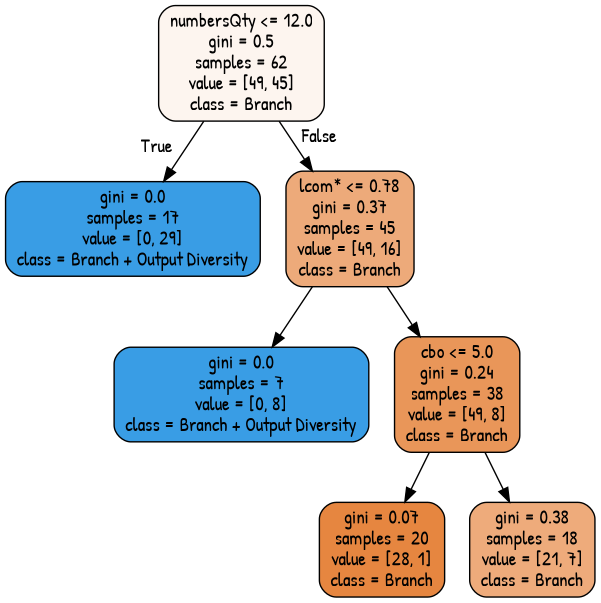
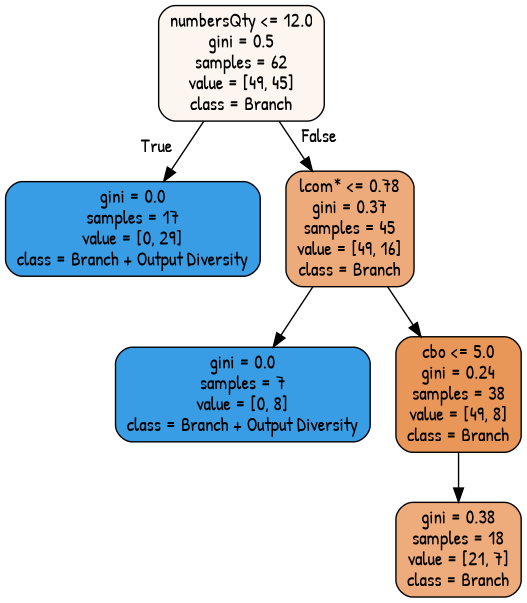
node "gini = 0.07 samples = 20 value = [28, 1] class = Branch": removed
